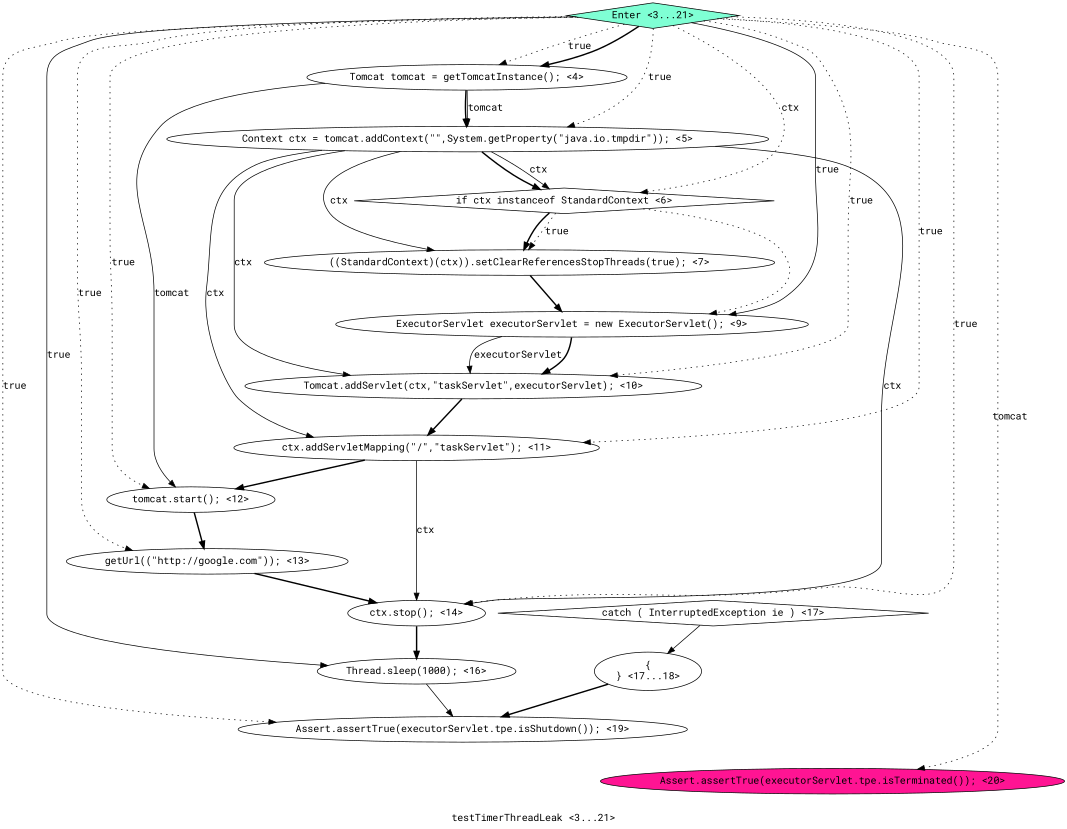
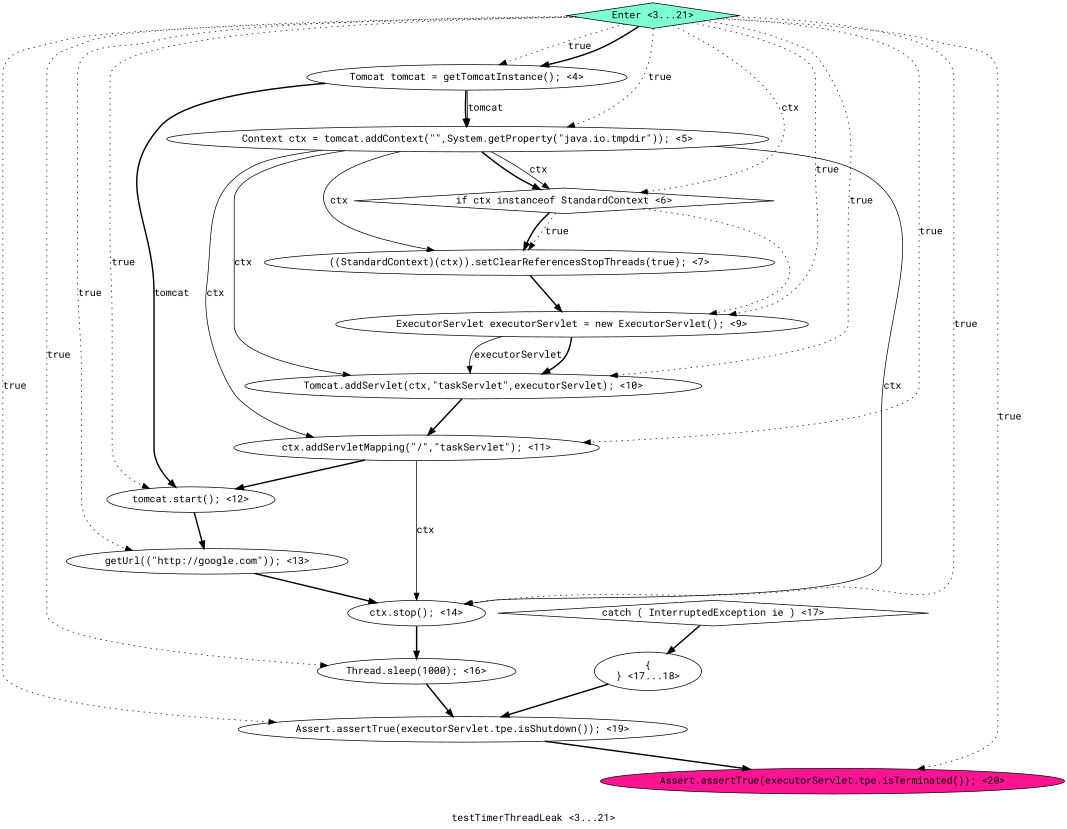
edge "Enter <3...21>" -> "ExecutorServlet executorServlet = new ExecutorServlet(); <9>": style solid -> dotted
edge "Enter <3...21>" -> "Thread.sleep(1000); <16>": style solid -> dotted
edge "Tomcat tomcat = getTomcatInstance(); <4>" -> "tomcat.start(); <12>": style solid -> bold
edge "Enter <3...21>" -> "Assert.assertTrue(executorServlet.tpe.isTerminated()); <20>": label "tomcat" -> "true"
edge "catch ( InterruptedException ie ) <17>" -> "{ } <17...18>": style solid -> bold
edge "Thread.sleep(1000); <16>" -> "Assert.assertTrue(executorServlet.tpe.isShutdown()); <19>": style solid -> bold
edge "Assert.assertTrue(executorServlet.tpe.isShutdown()); <19>" -> "Assert.assertTrue(executorServlet.tpe.isTerminated()); <20>": added
